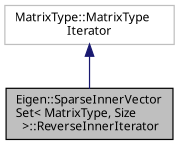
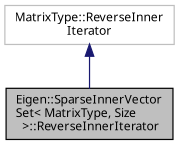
node "MatrixType::MatrixType Iterator": label "MatrixType::MatrixType Iterator" -> "MatrixType::ReverseInner Iterator"
